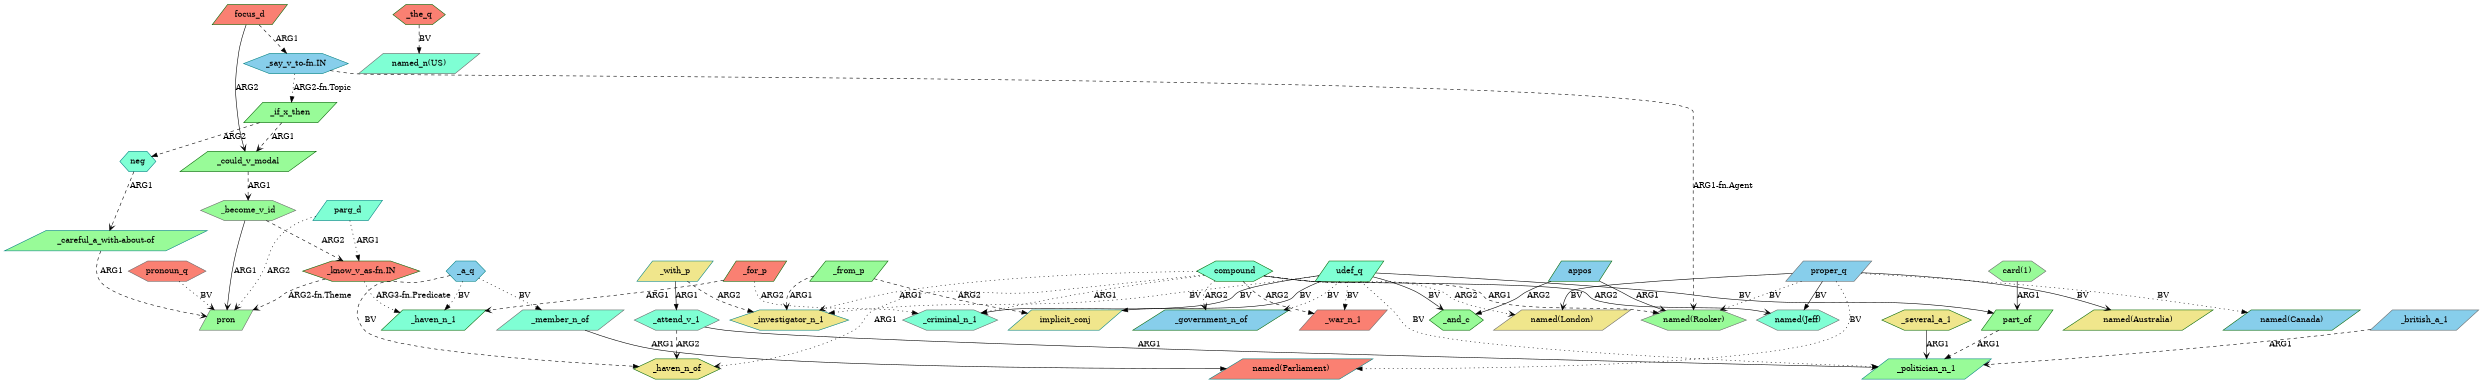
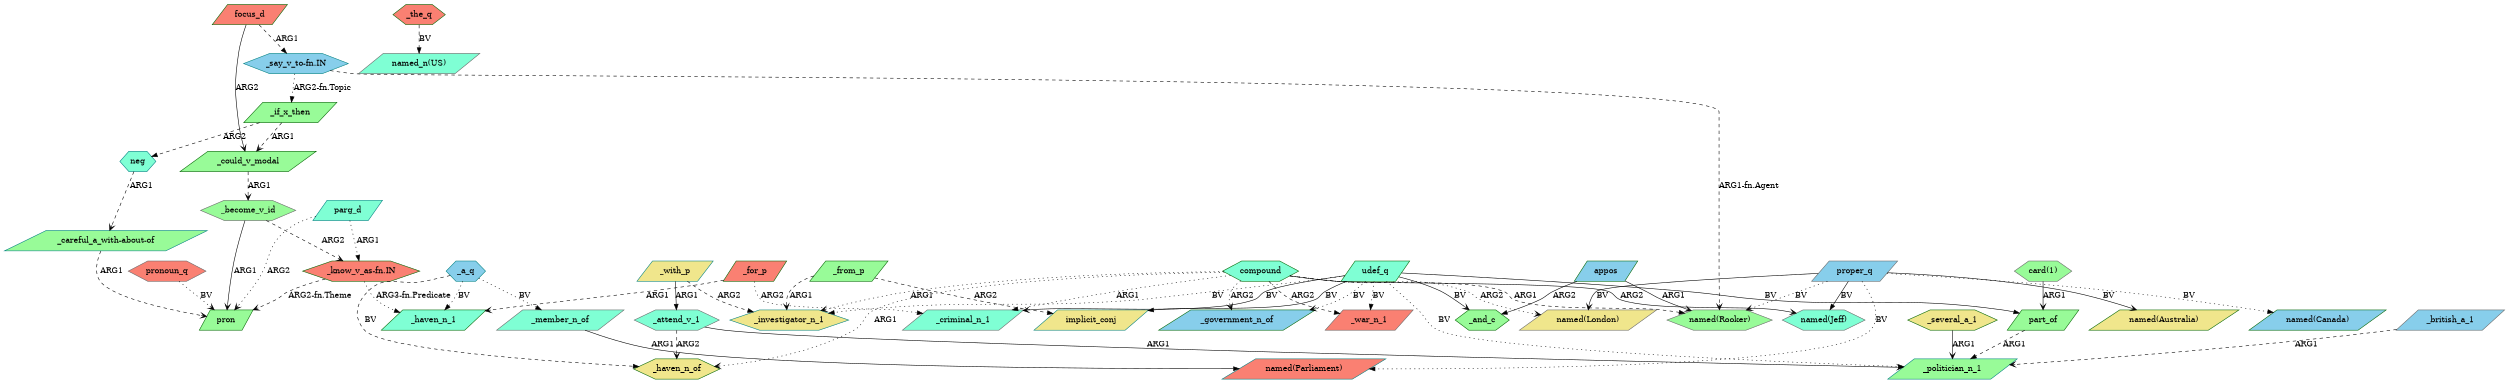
node "pron": color gray40 -> darkgreen
node "_criminal_n_1": shape hexagon -> parallelogram
